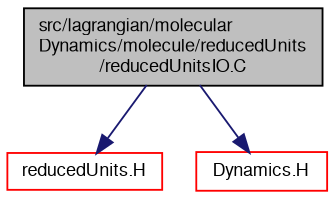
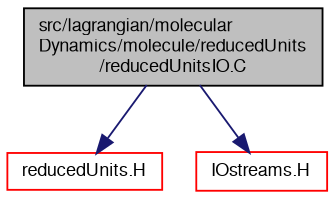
node "Dynamics.H": label "Dynamics.H" -> "IOstreams.H"
